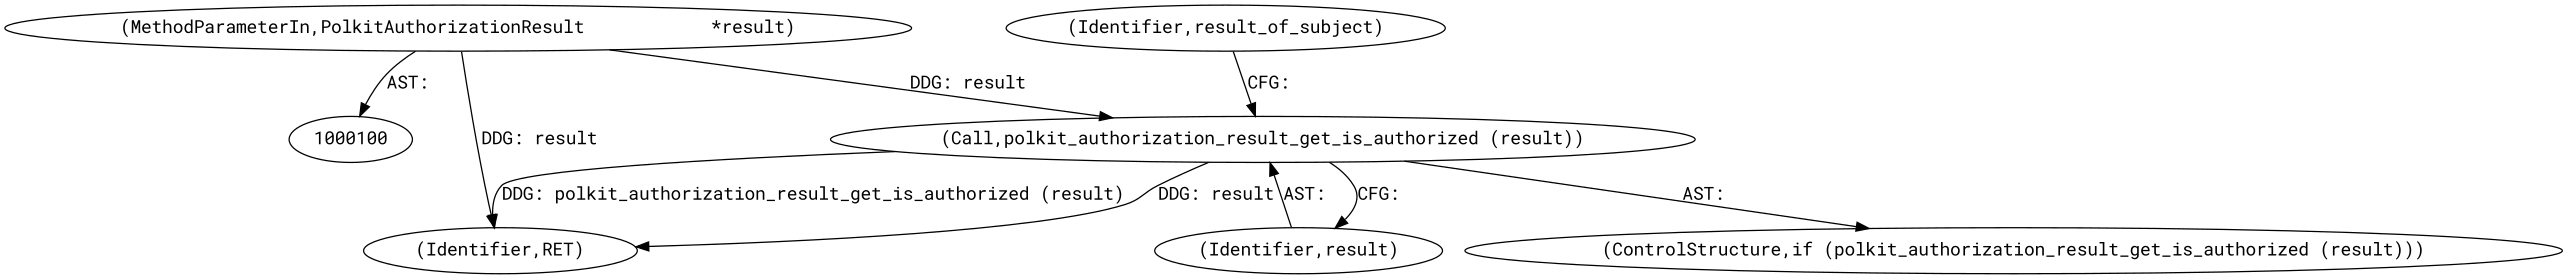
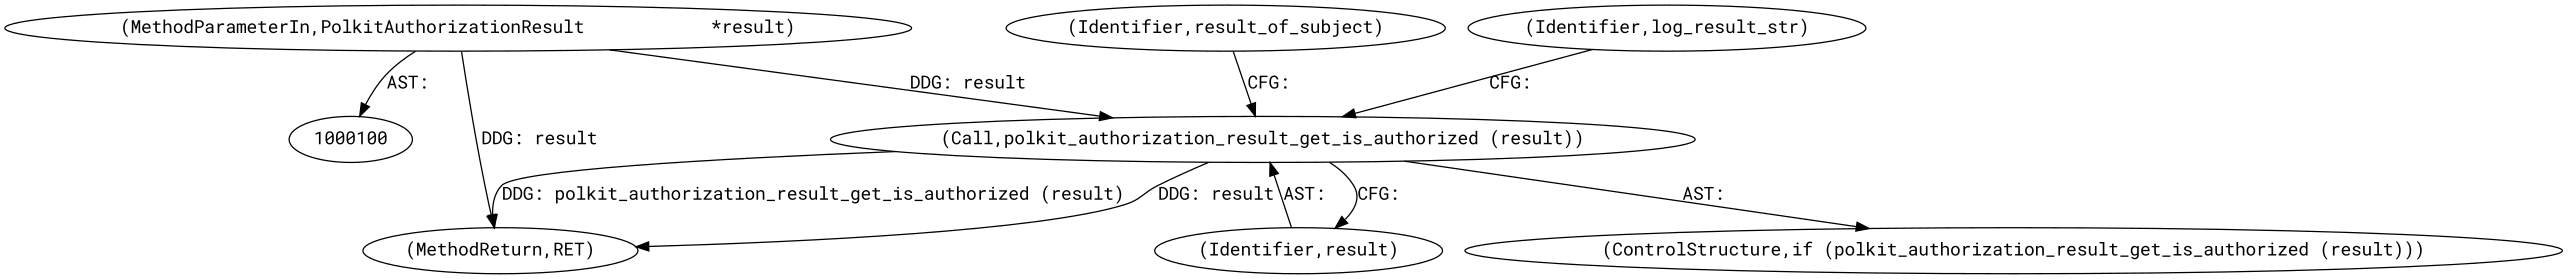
node "(Identifier,log_result_str)": added
node "(Identifier,RET)": label "(Identifier,RET)" -> "(MethodReturn,RET)"
